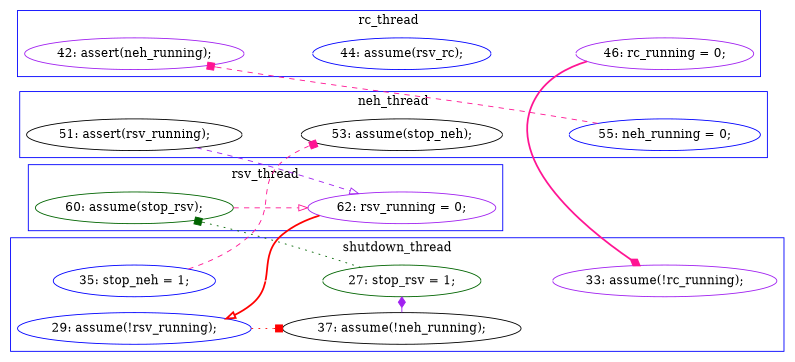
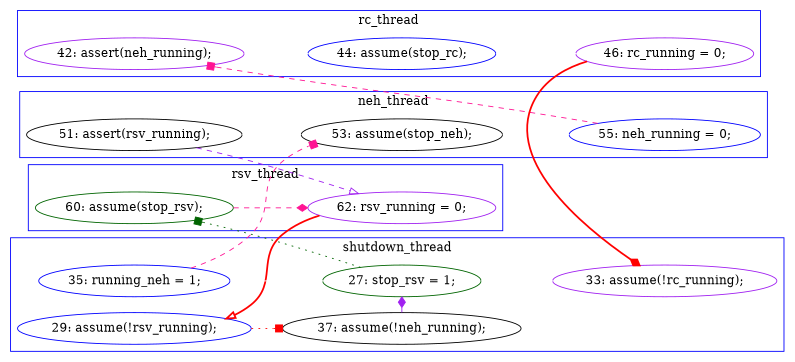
node "44: assume(rsv_rc);": label "44: assume(rsv_rc);" -> "44: assume(stop_rc);"
edge "46: rc_running = 0;" -> "33: assume(!rc_running);": color deeppink -> red
edge "60: assume(stop_rsv);" -> "62: rsv_running = 0;": arrowhead onormal -> diamond
node "35: stop_neh = 1;": label "35: stop_neh = 1;" -> "35: running_neh = 1;"
